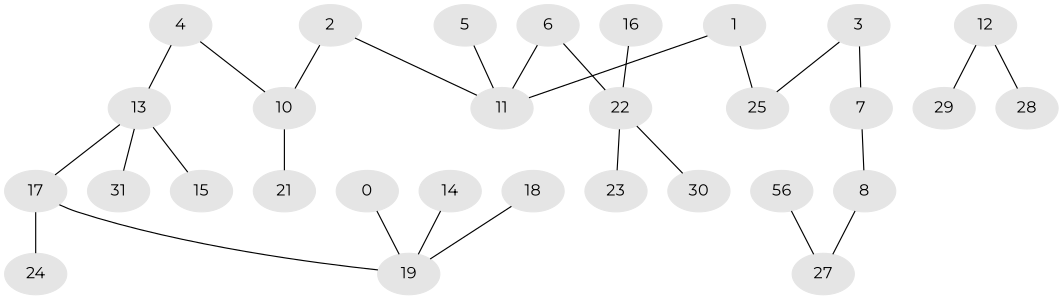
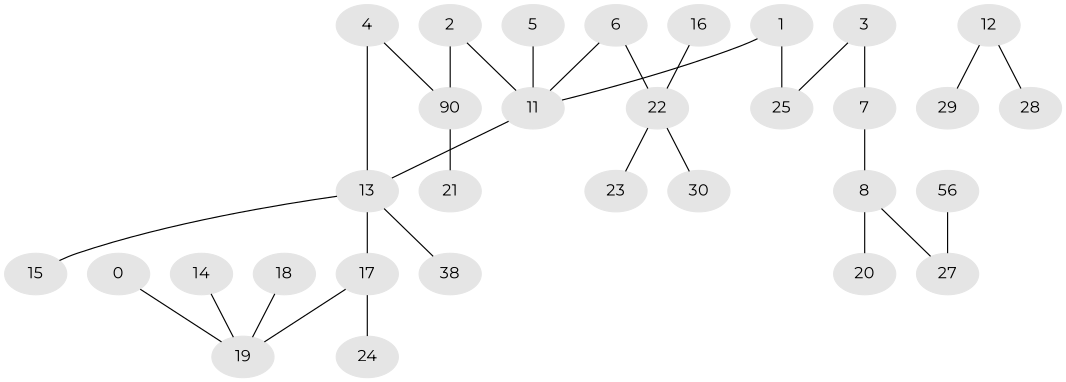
node "10": label "10" -> "90"
edge "11" -- "13": added
node "31": label "31" -> "38"
node "20": added
